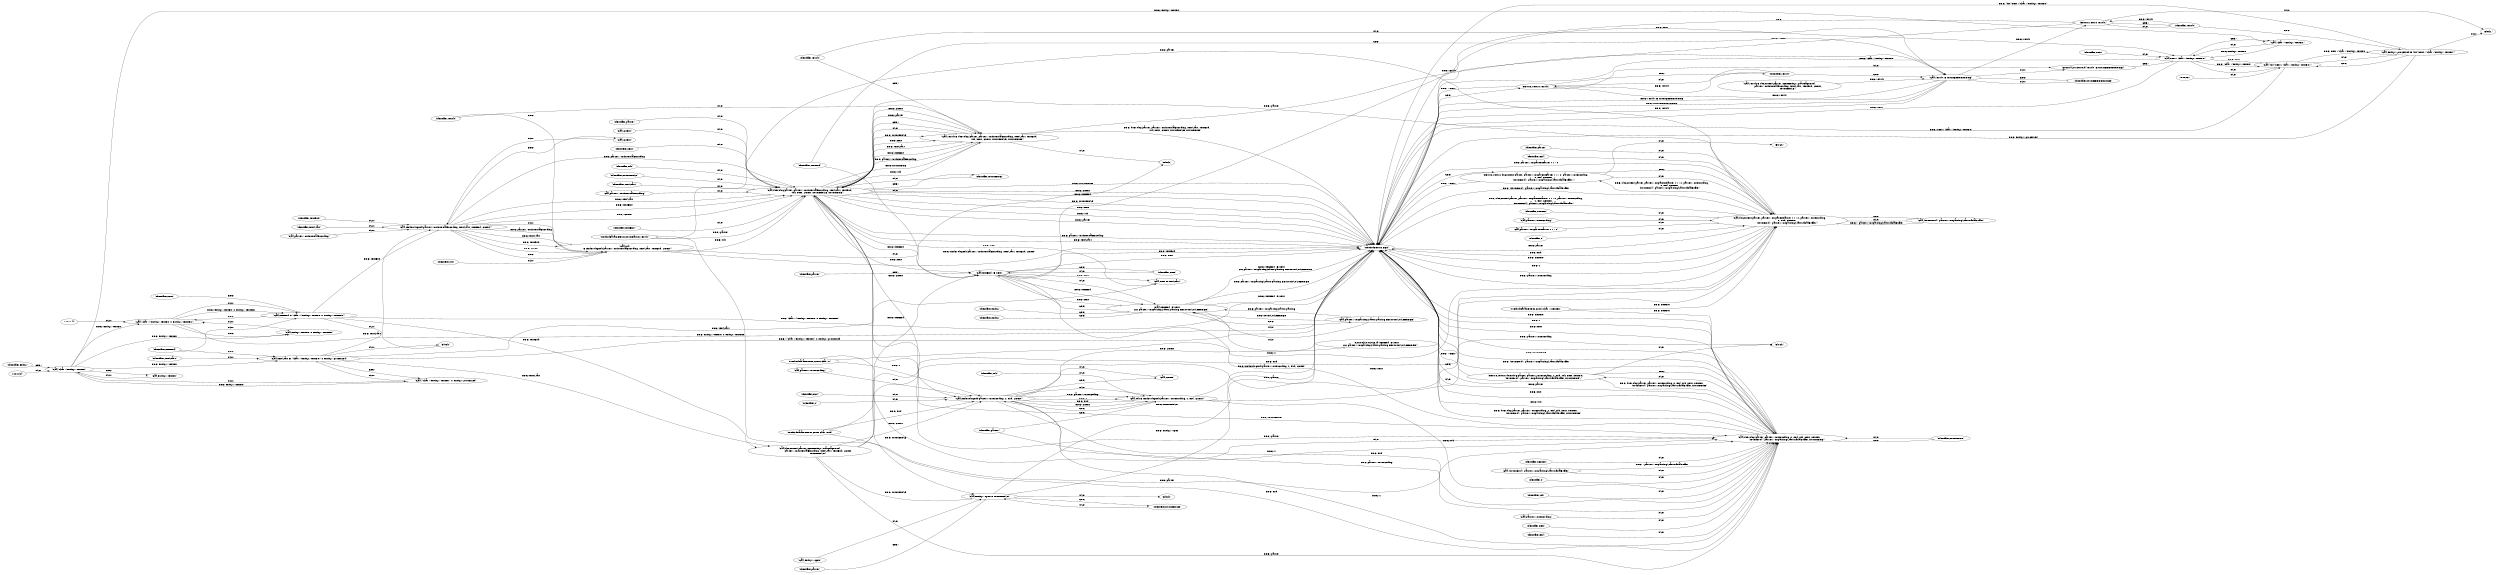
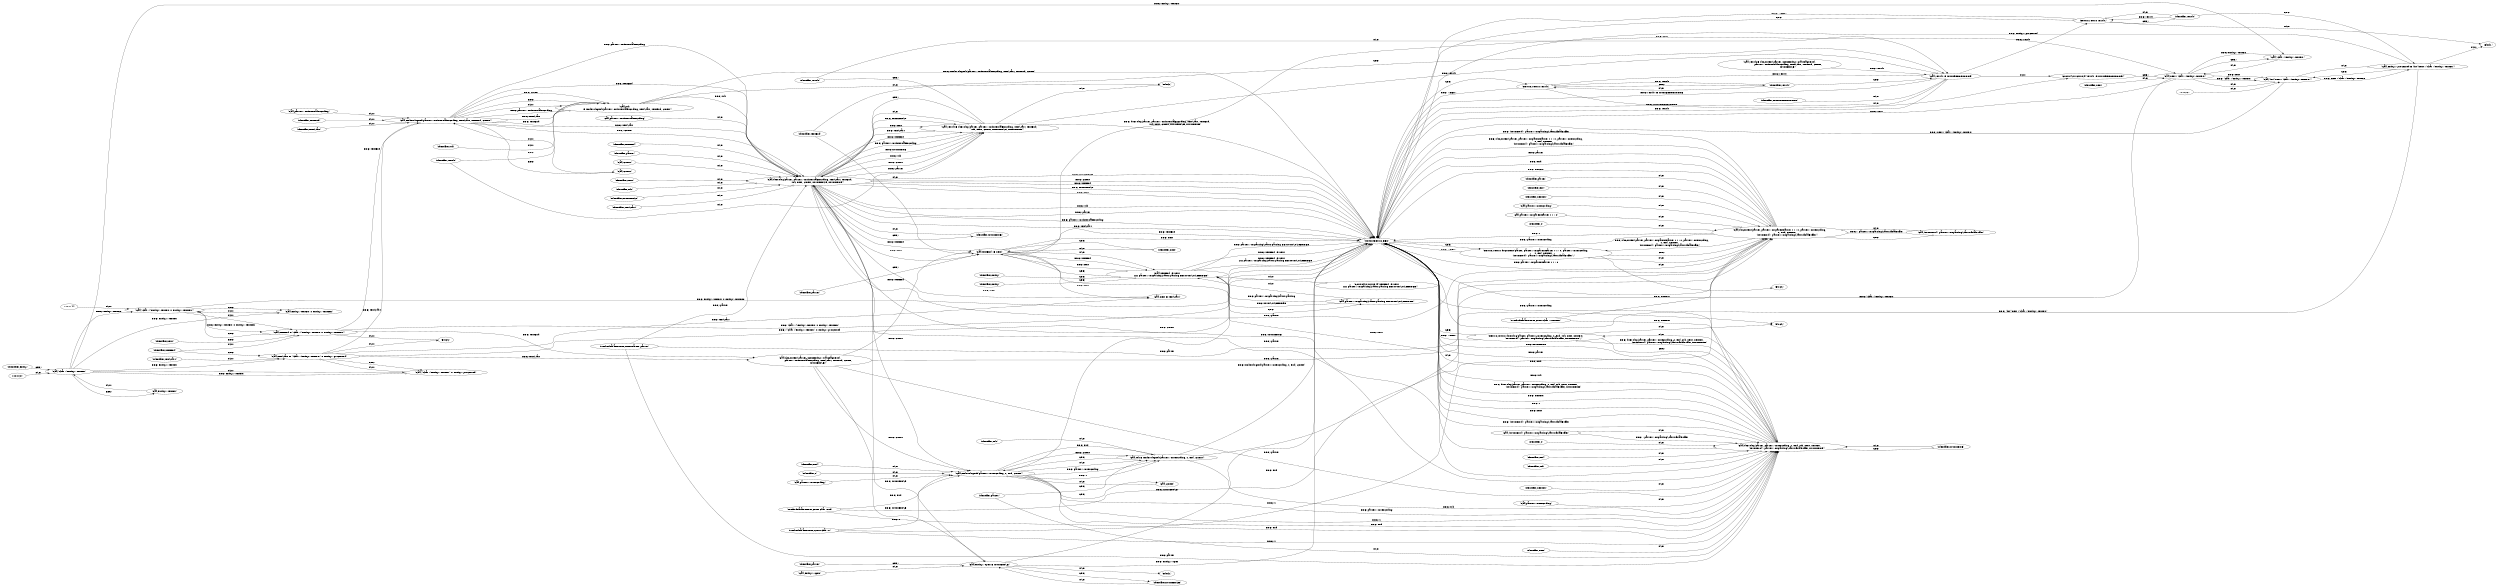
edge "(Call,result != XML_ERROR_NONE)" -> "(Identifier,XML_ERROR_NONE)": removed, label "CFG:"
node "(MethodParameterIn,XML_Parser result)": label "(MethodParameterIn,XML_Parser result)" -> "(MethodParameterIn,XML_Parser parser)"
